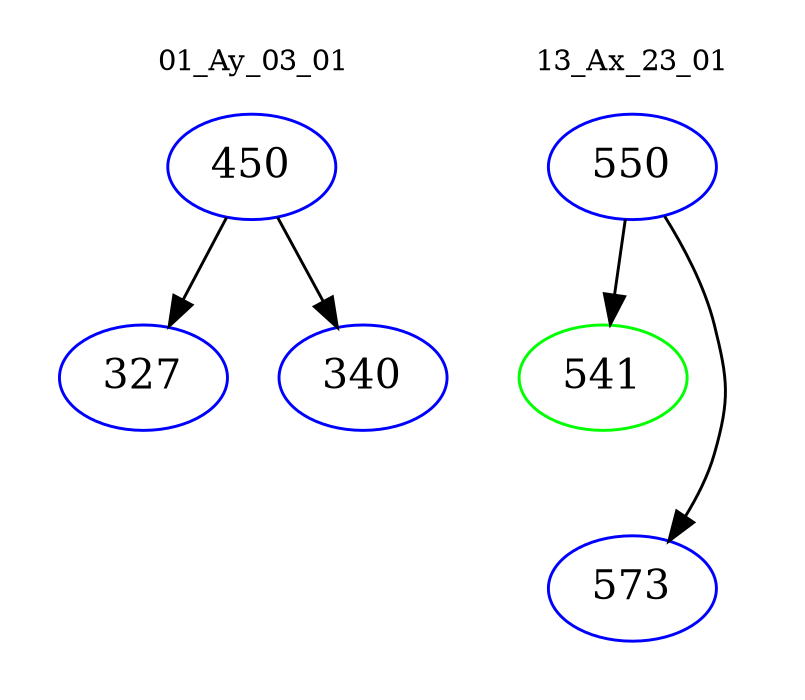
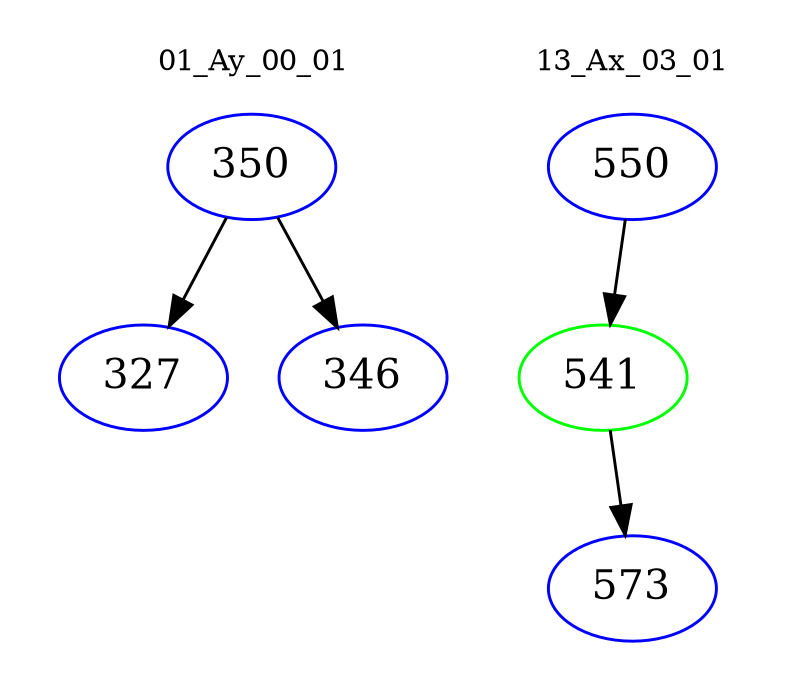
cluster "01_Ay_03_01": label "01_Ay_03_01" -> "01_Ay_00_01"
cluster "13_Ax_23_01": label "13_Ax_23_01" -> "13_Ax_03_01"
node "450": label "450" -> "350"
edge "550" -> "573": now "541" -> "573"
node "340": label "340" -> "346"
